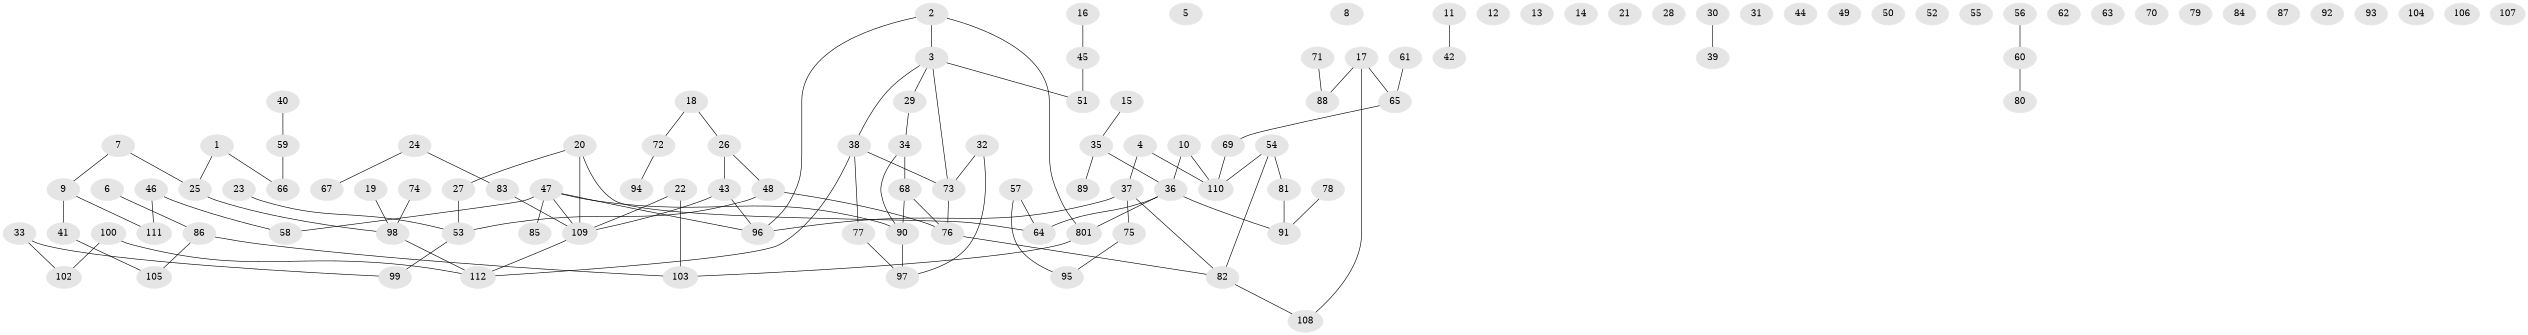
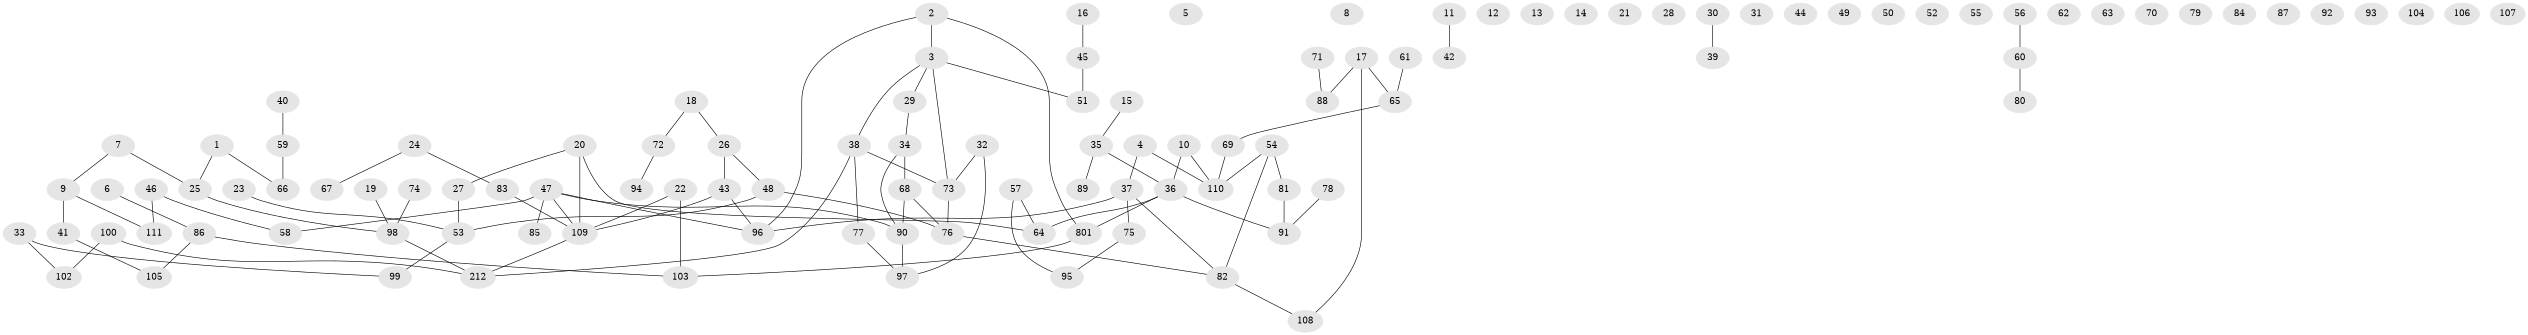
node "112": label "112" -> "212"
